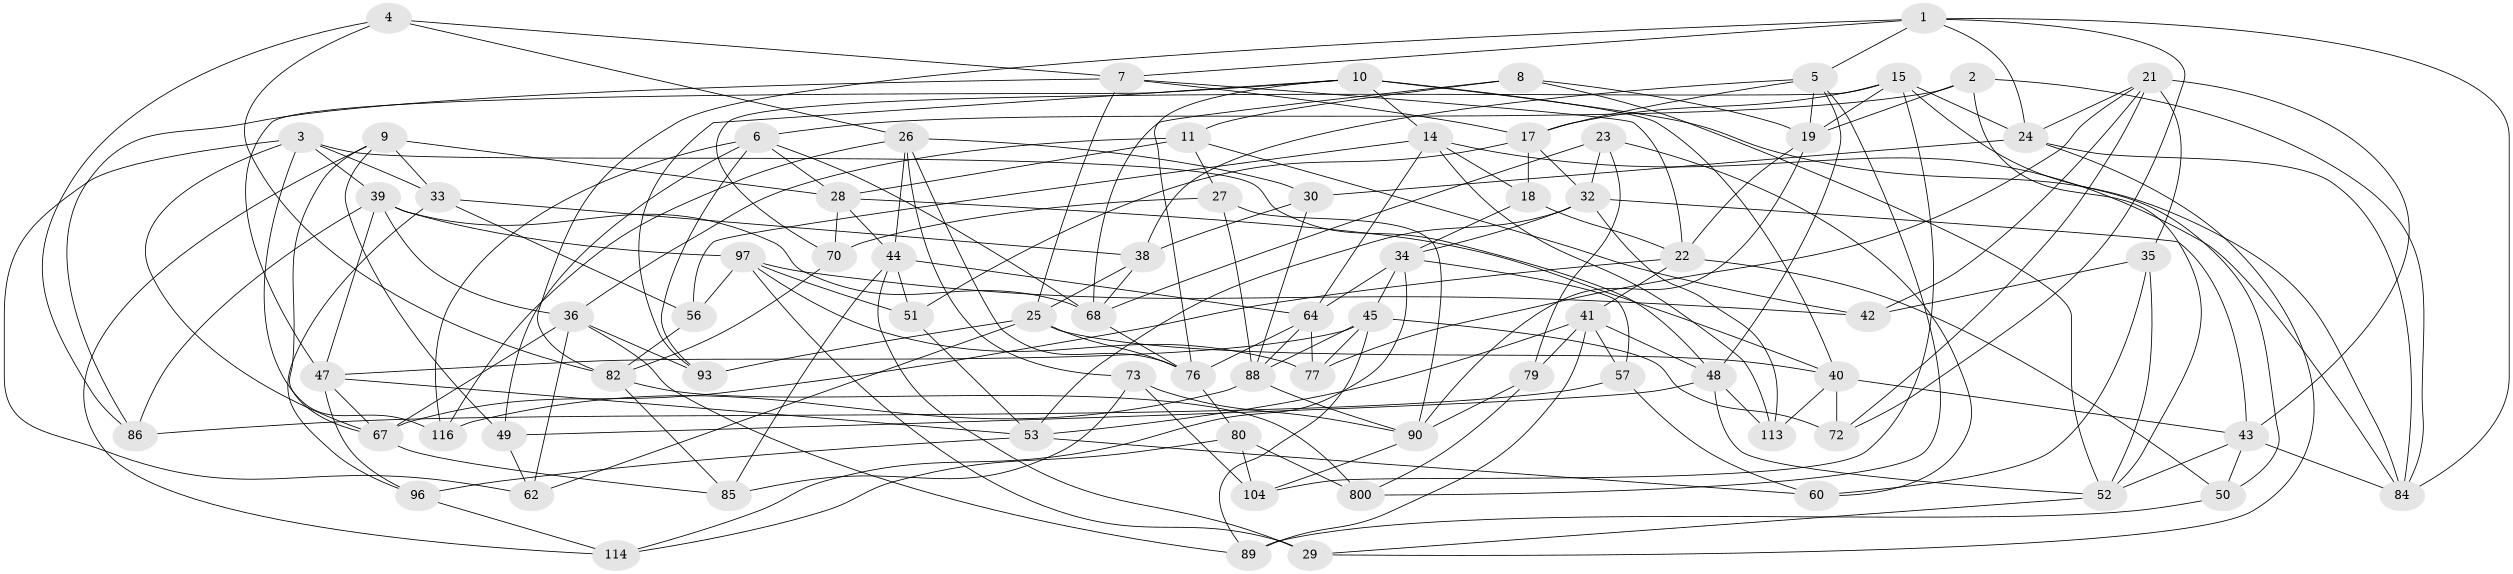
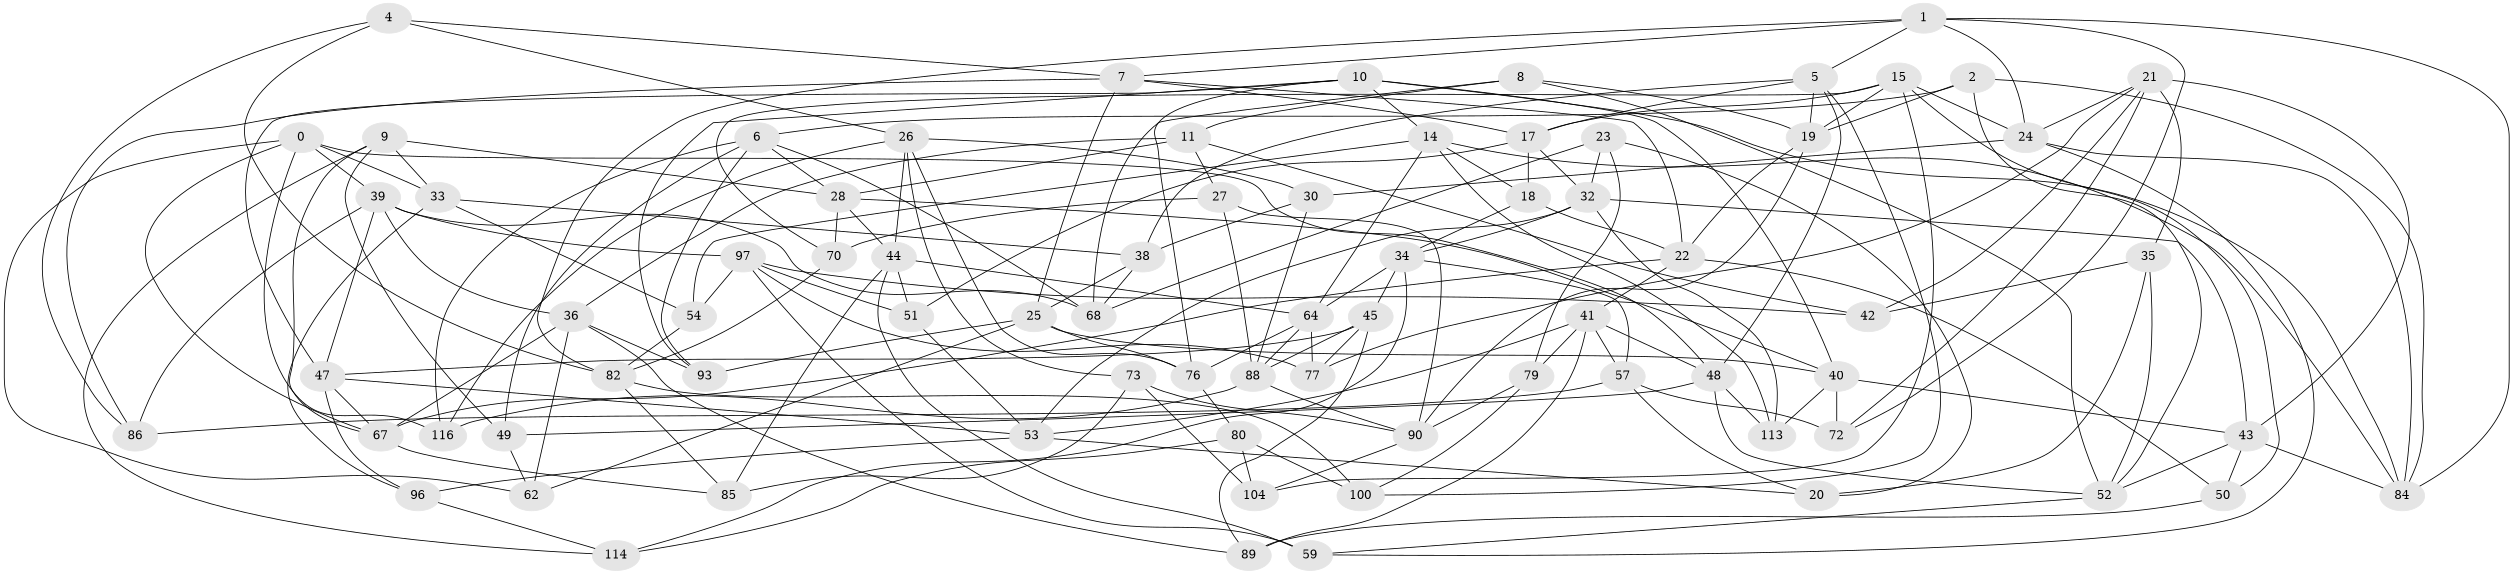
node "3": label "3" -> "0"
node "56": label "56" -> "54"
edge "68" -- "76": removed
edge "45" -- "72": now "57" -- "72"
node "800": label "800" -> "100"
node "60": label "60" -> "20"
node "29": label "29" -> "59"
